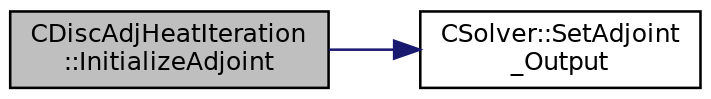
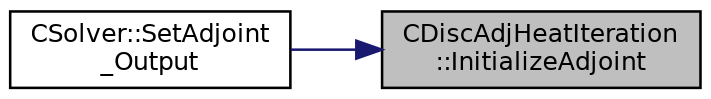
edge "CDiscAdjHeatIteration ::InitializeAdjoint" -> "CSolver::SetAdjoint _Output": reversed
